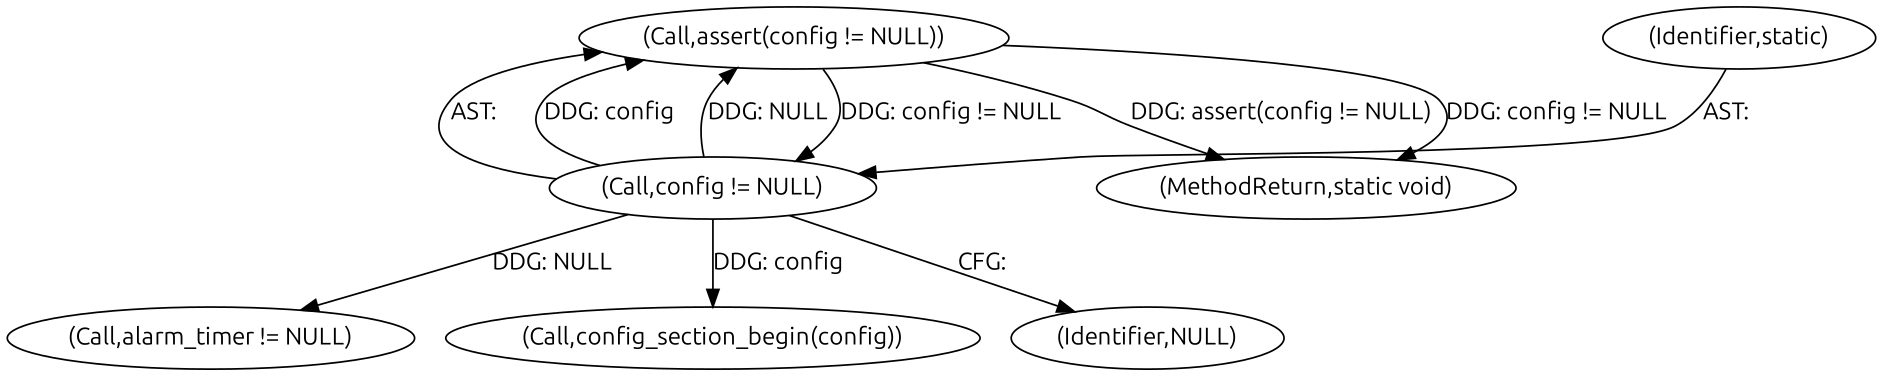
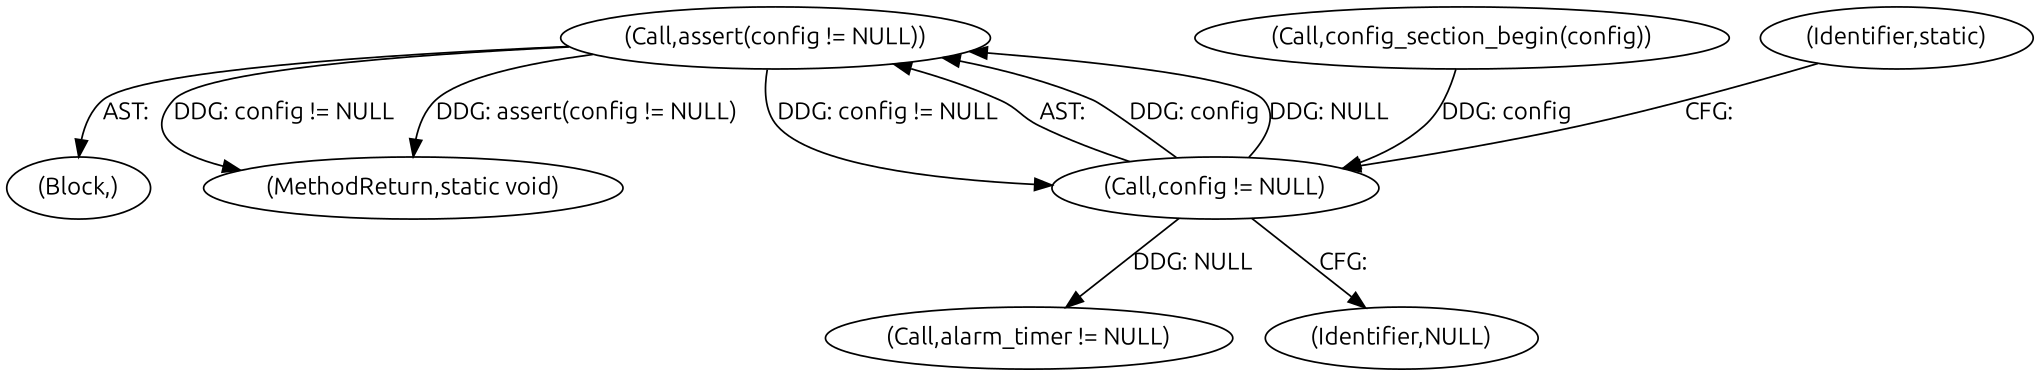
edge "(Identifier,static)" -> "(Call,config != NULL)": label "AST: " -> "CFG: "
node "(Block,)": added
edge "(Call,config != NULL)" -> "(Call,config_section_begin(config))": reversed
